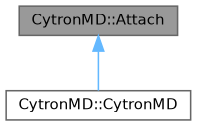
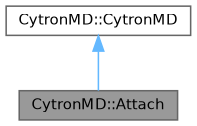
edge "CytronMD::CytronMD" -> "CytronMD::Attach": reversed
